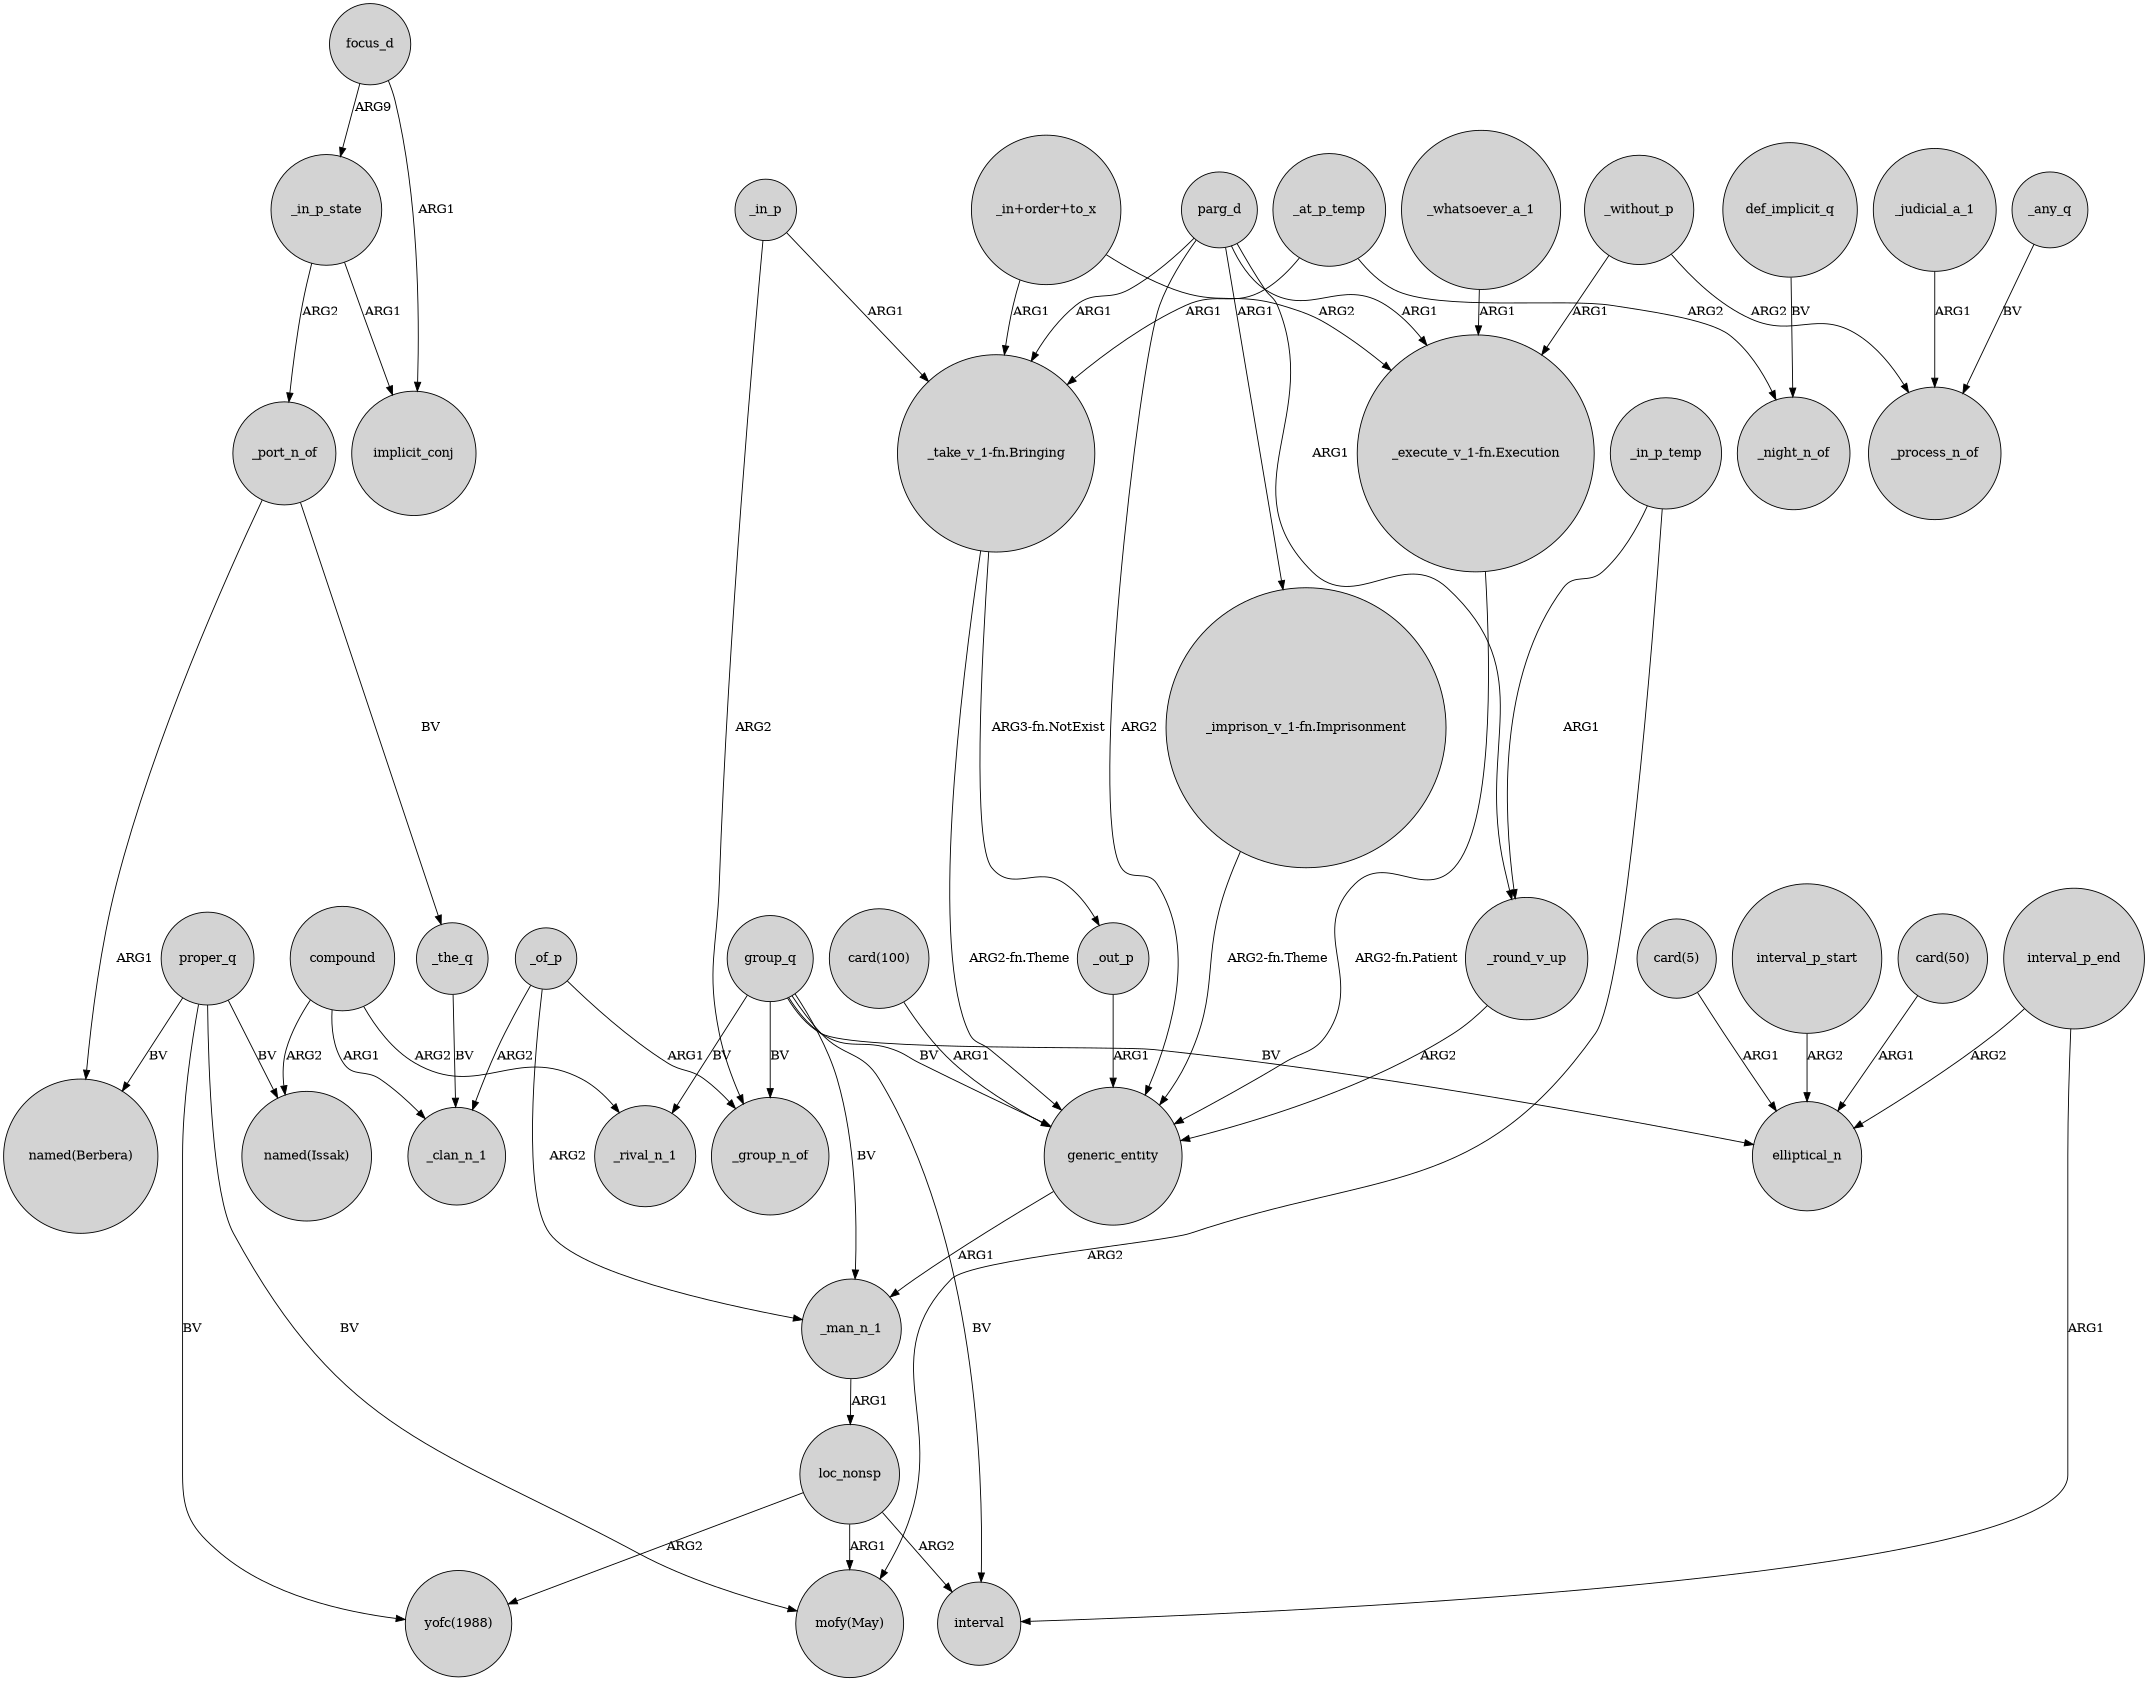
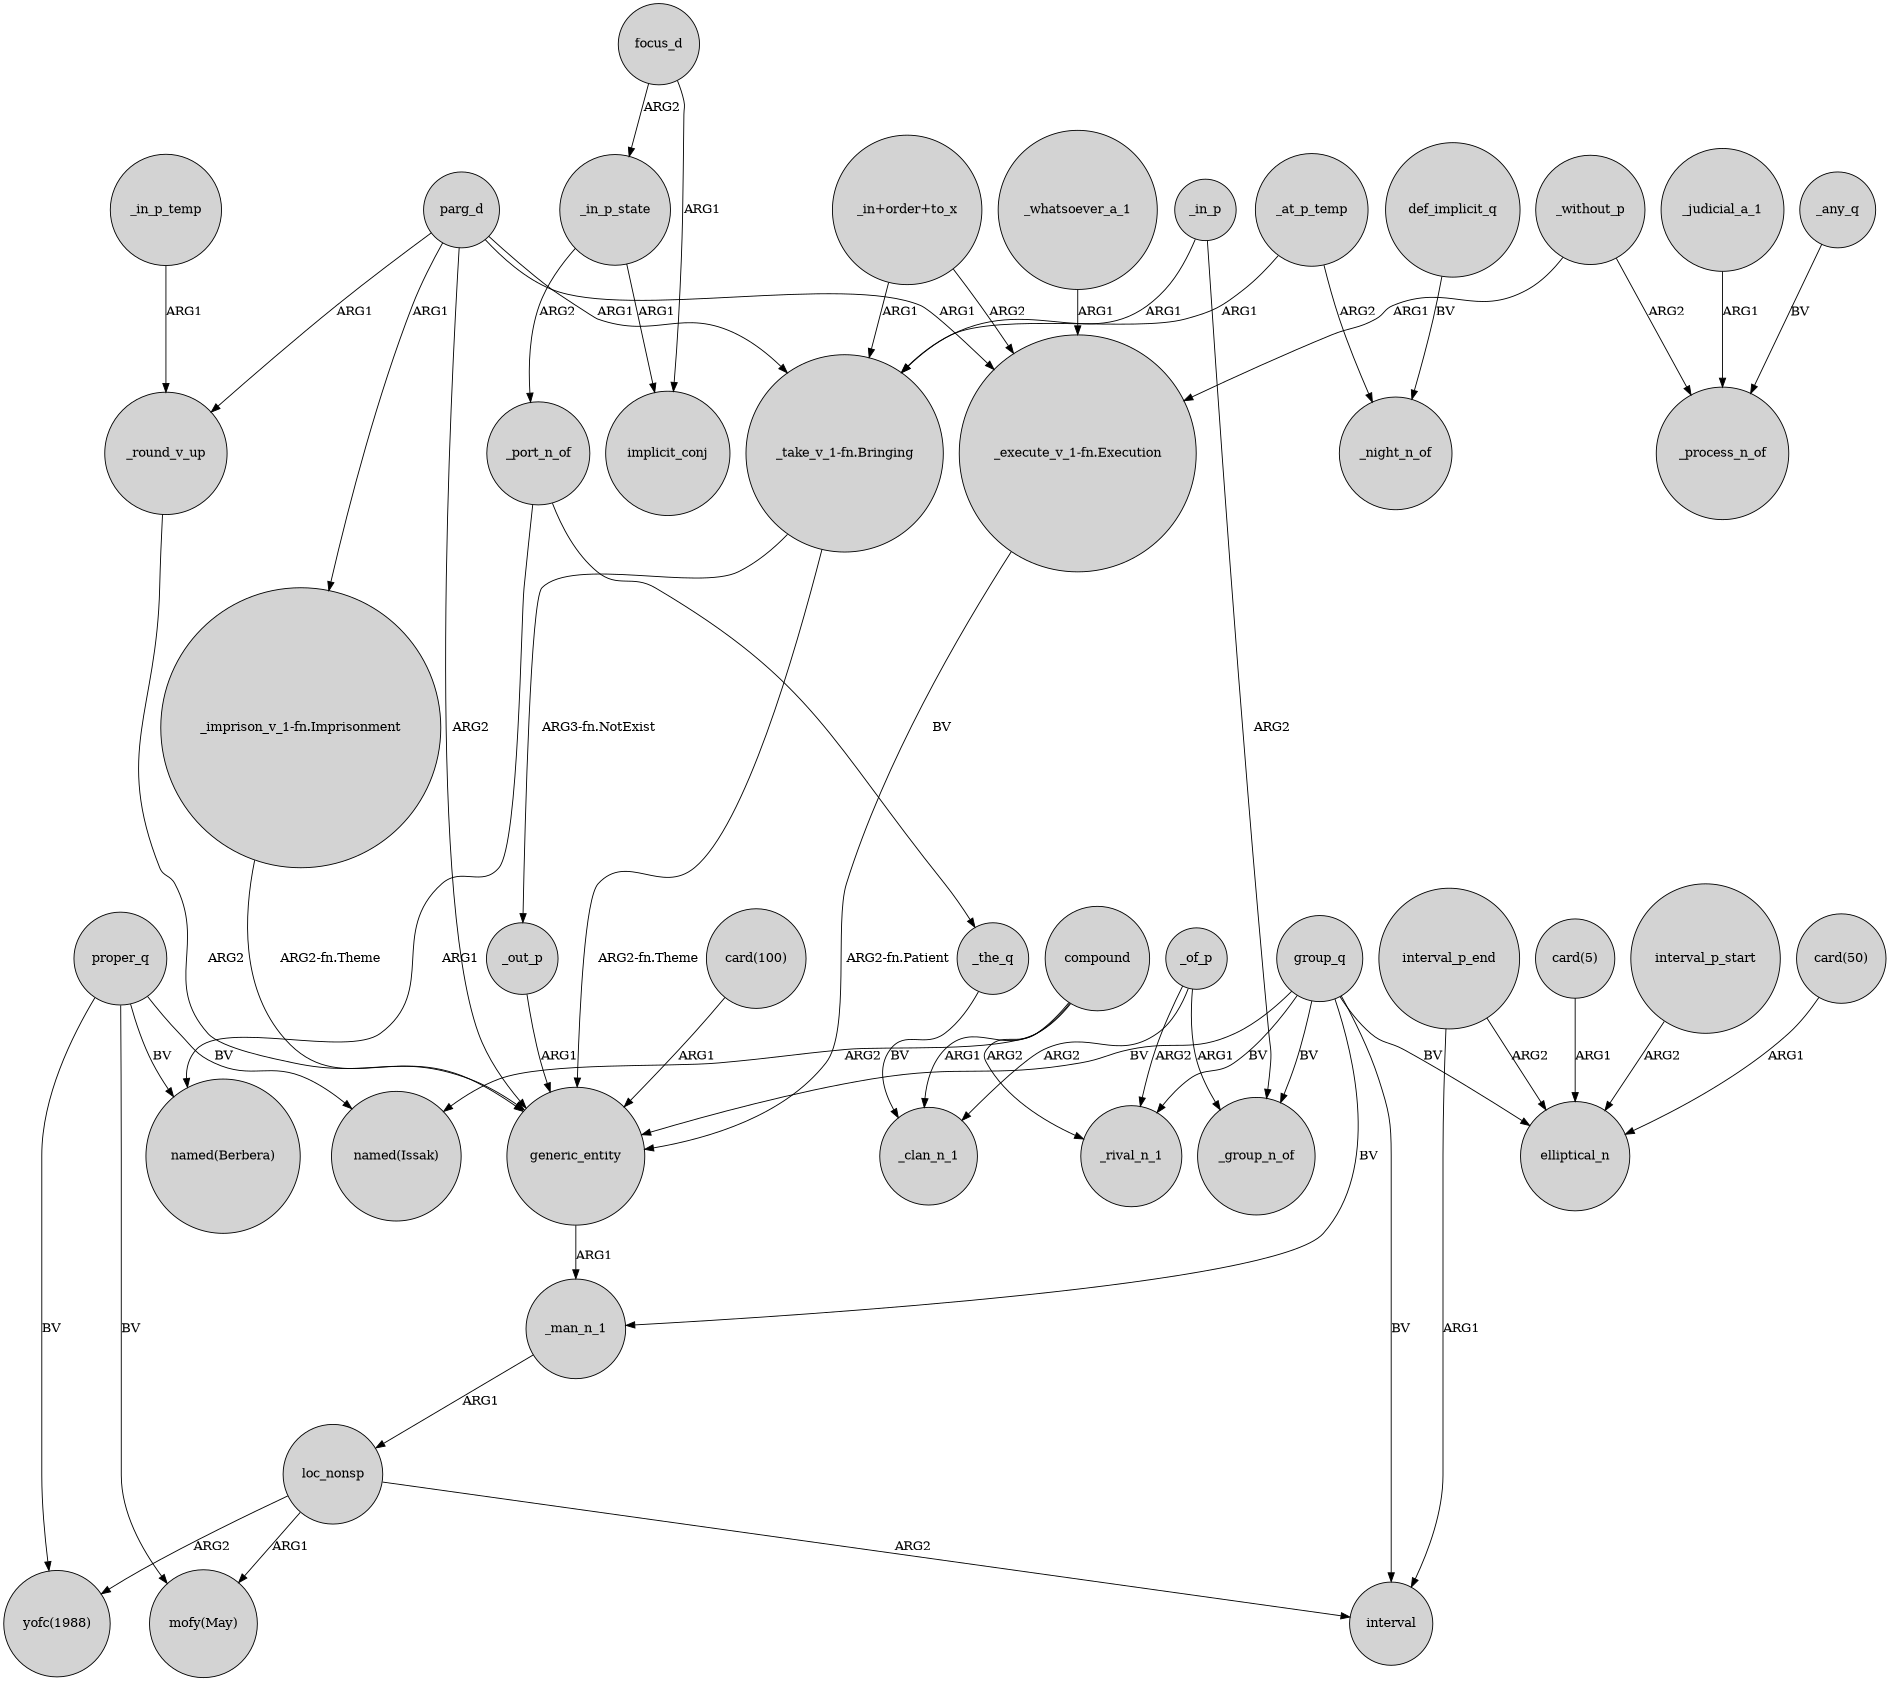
edge "focus_d" -> "_in_p_state": label "ARG9" -> "ARG2"
edge "_in_p_temp" -> "mofy(May)": removed, label "ARG2"
edge "_of_p" -> "_man_n_1": now "_of_p" -> "_rival_n_1"
